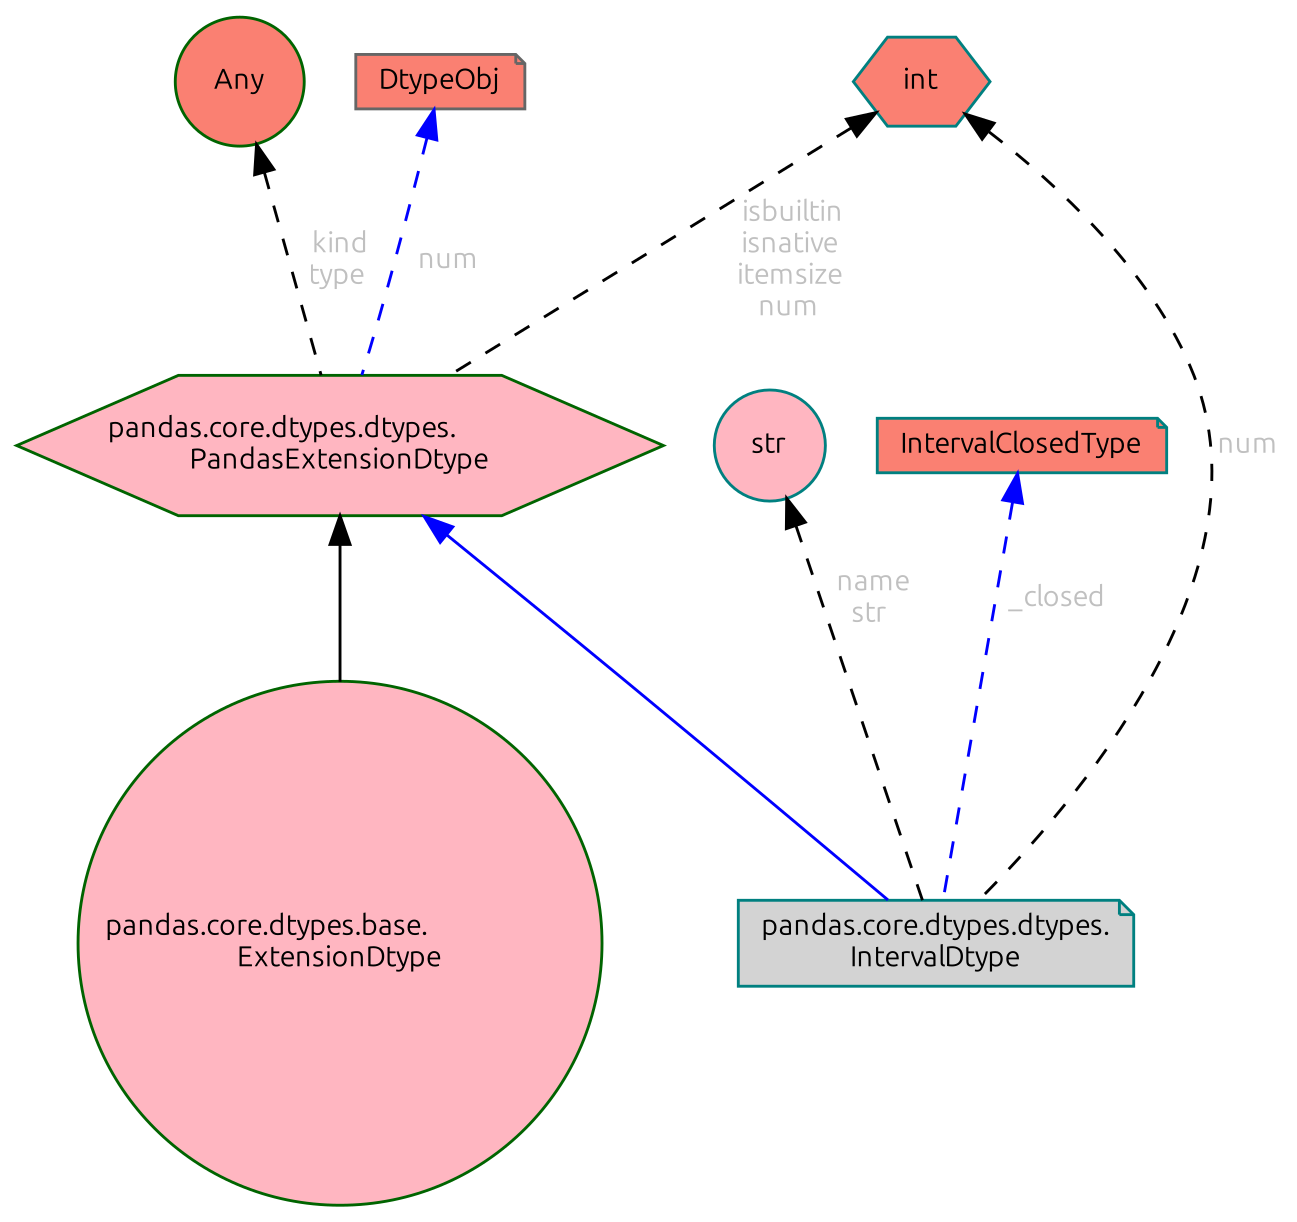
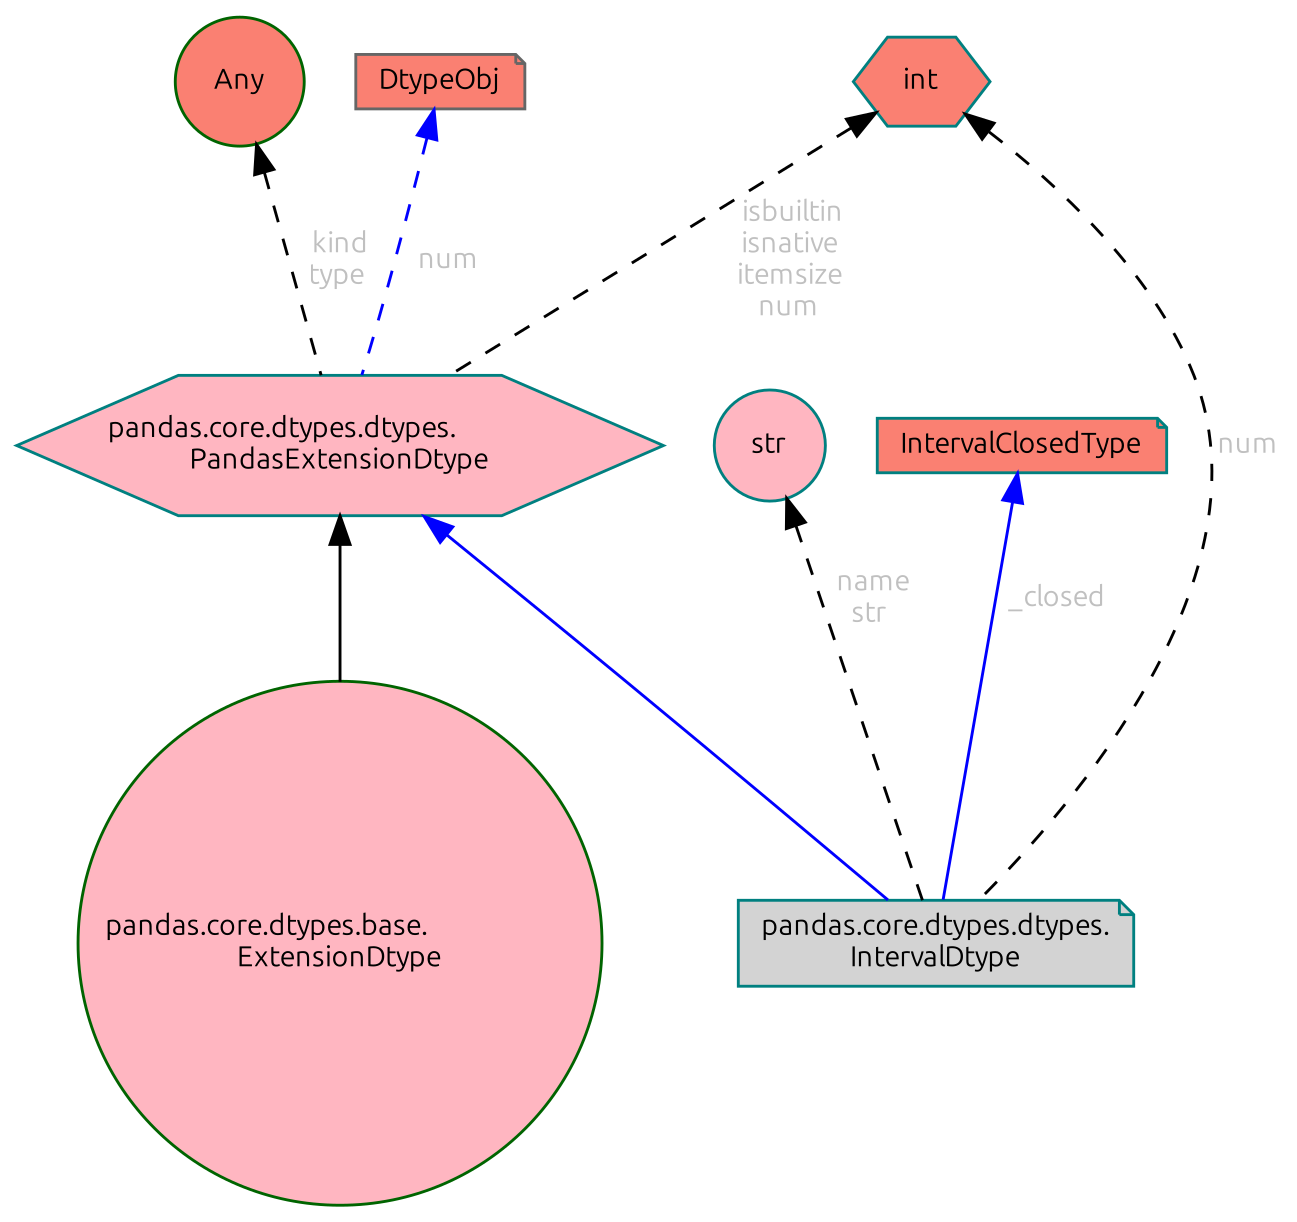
node "pandas.core.dtypes.dtypes. PandasExtensionDtype": color darkgreen -> teal
edge "pandas.core.dtypes.dtypes. IntervalDtype" -> "IntervalClosedType": style dashed -> solid
